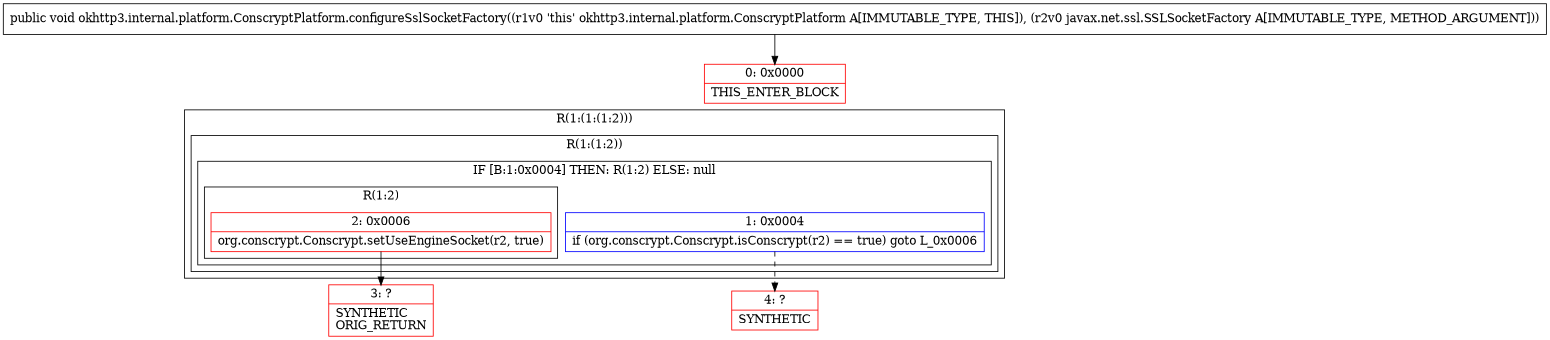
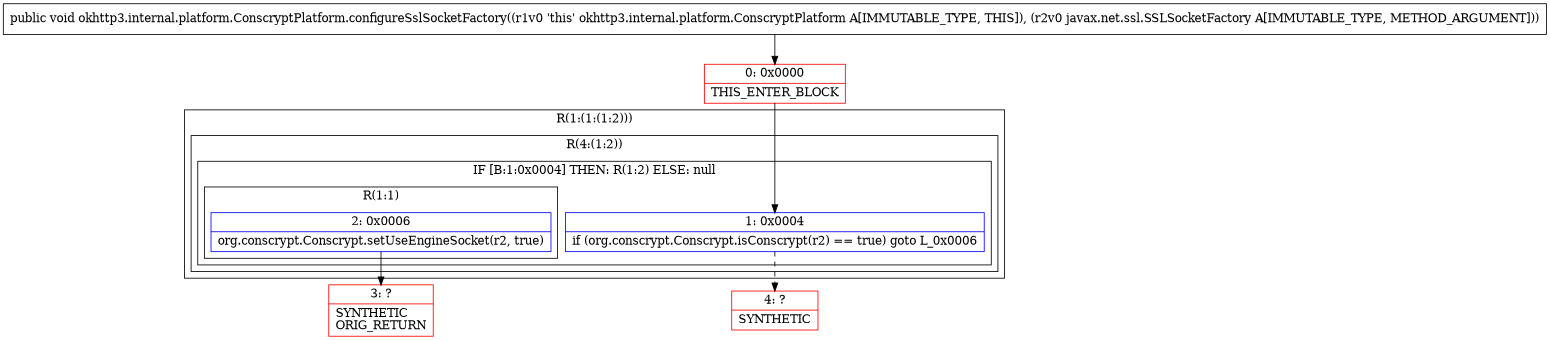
cluster "R(1:(1:2))": label "R(1:(1:2))" -> "R(4:(1:2))"
edge "0: 0x0000" -> "1: 0x0004": added
cluster "R(1:2)": label "R(1:2)" -> "R(1:1)"
node "2: 0x0006": color red -> blue
